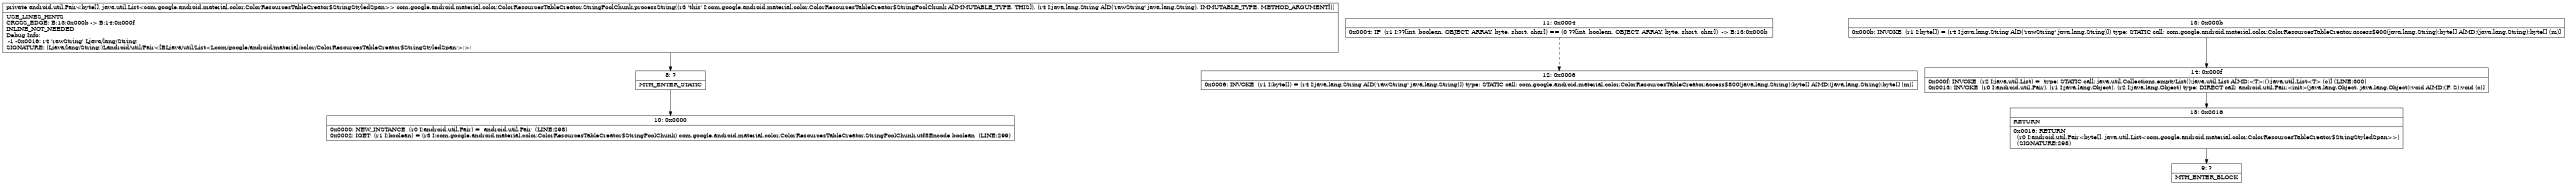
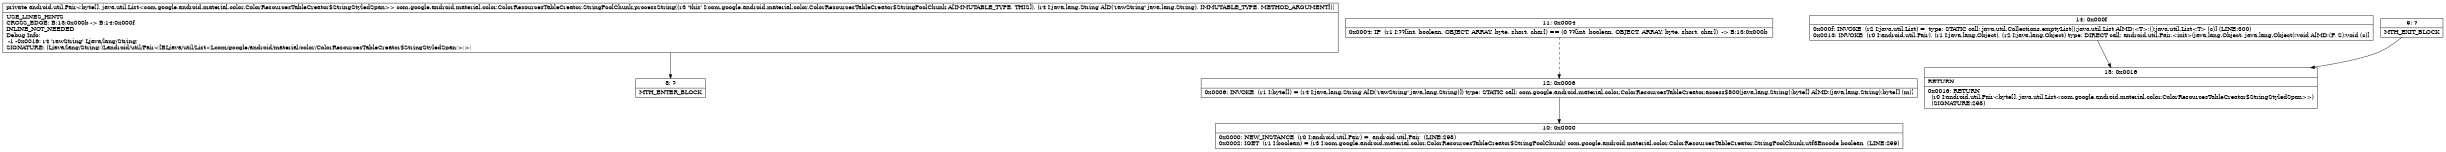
node "13: 0x000b": removed
node "8: ?": text "MTH_ENTER_STATIC" -> "MTH_ENTER_BLOCK"
edge "8: ?" -> "10: 0x0000": now "12: 0x0006" -> "10: 0x0000"
edge "15: 0x0016" -> "9: ?": reversed
node "9: ?": text "MTH_ENTER_BLOCK" -> "MTH_EXIT_BLOCK"
